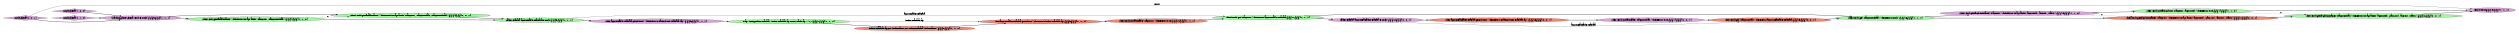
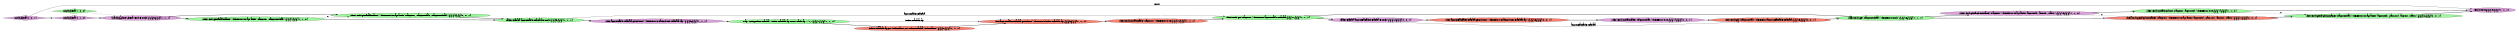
node "mockSchema['1', '0', '0']": fillcolor plum -> palegreen
edge "mockSchema['1', '0', '0']" -> "ShardingSphereSchema result = mock()@@@3@@@['1', '1', '1']": style bold -> dashed
edge "mockSchema['0', '0', '1']" -> "ShardingSphereSchema result = mock()@@@3@@@['1', '1', '1']": now "mockSchema['0', '0', '1']" -> "mockSchema['0', '1', '0']"
